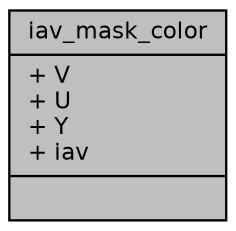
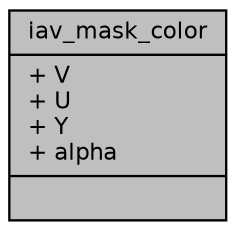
node "iav_mask_color": text "+ iav" -> "+ alpha"
